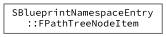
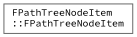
node "SBlueprintNamespaceEntry ::FPathTreeNodeItem": label "SBlueprintNamespaceEntry ::FPathTreeNodeItem" -> "FPathTreeNodeItem ::FPathTreeNodeItem"
